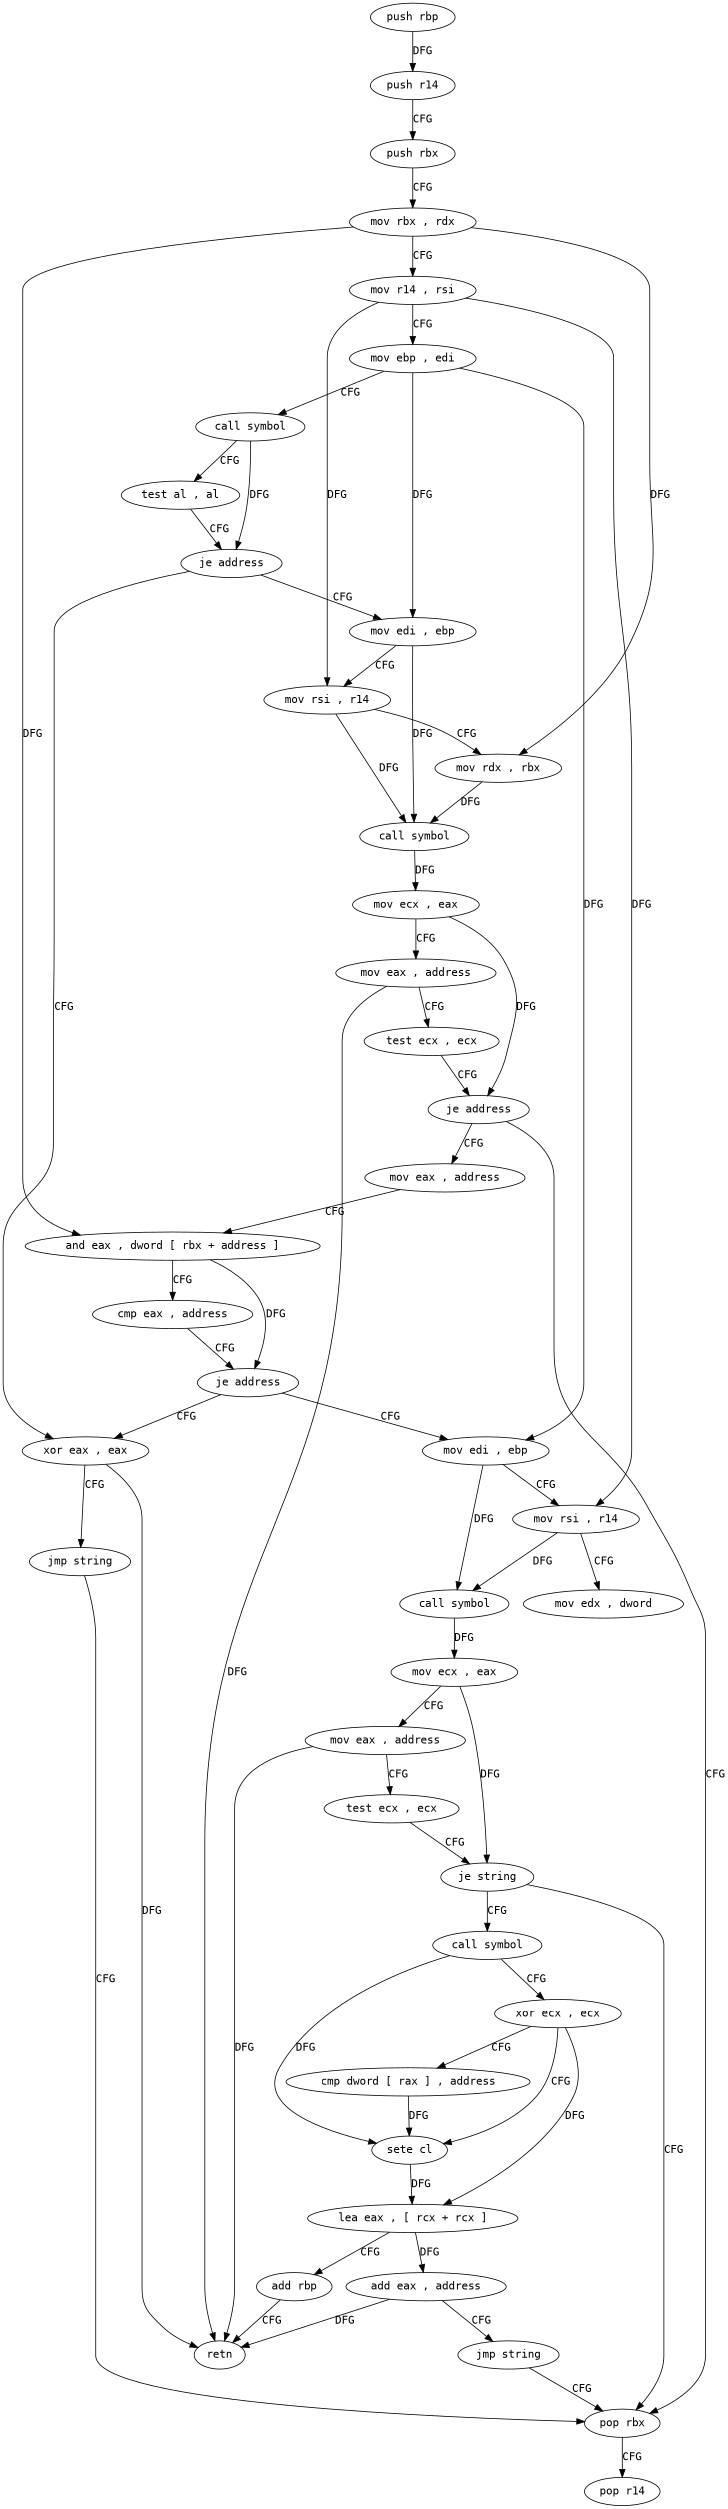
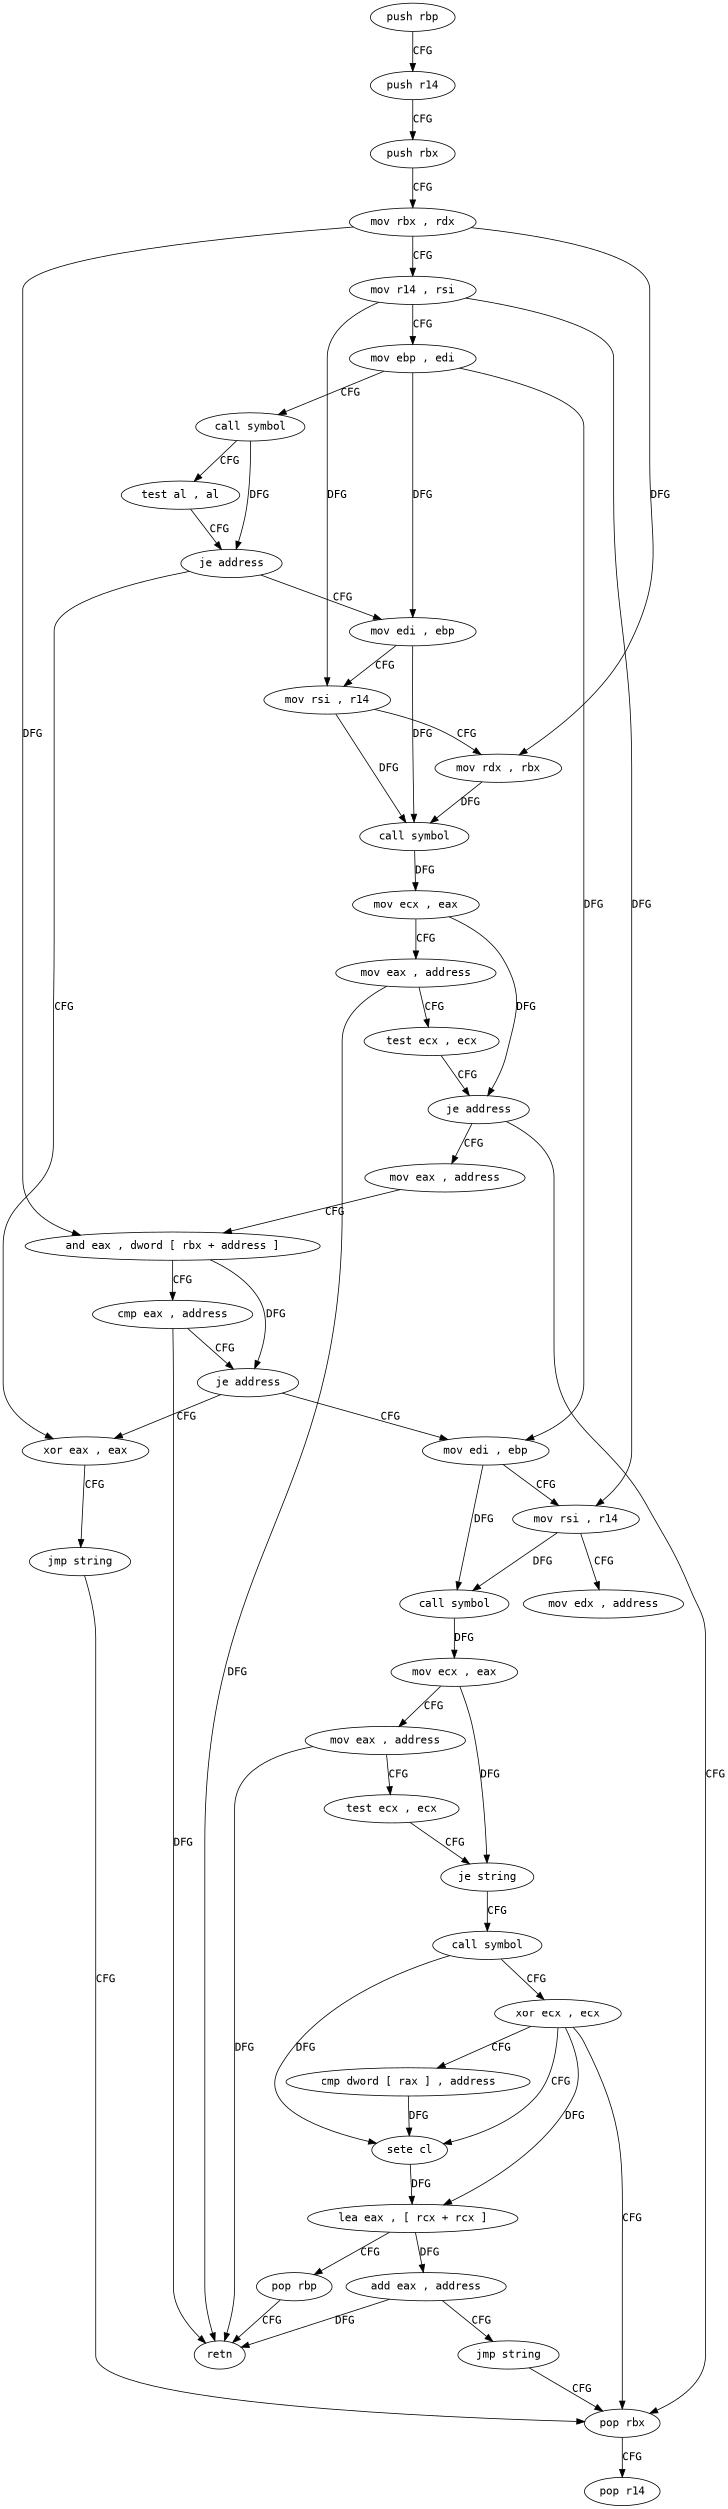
edge "push rbp" -> "push r14": label "DFG" -> "CFG"
node "mov edx , dword": label "mov edx , dword" -> "mov edx , address"
edge "xor eax , eax" -> "retn": now "cmp eax , address" -> "retn"
edge "je string" -> "pop rbx": now "xor ecx , ecx" -> "pop rbx"
node "add rbp": label "add rbp" -> "pop rbp"
